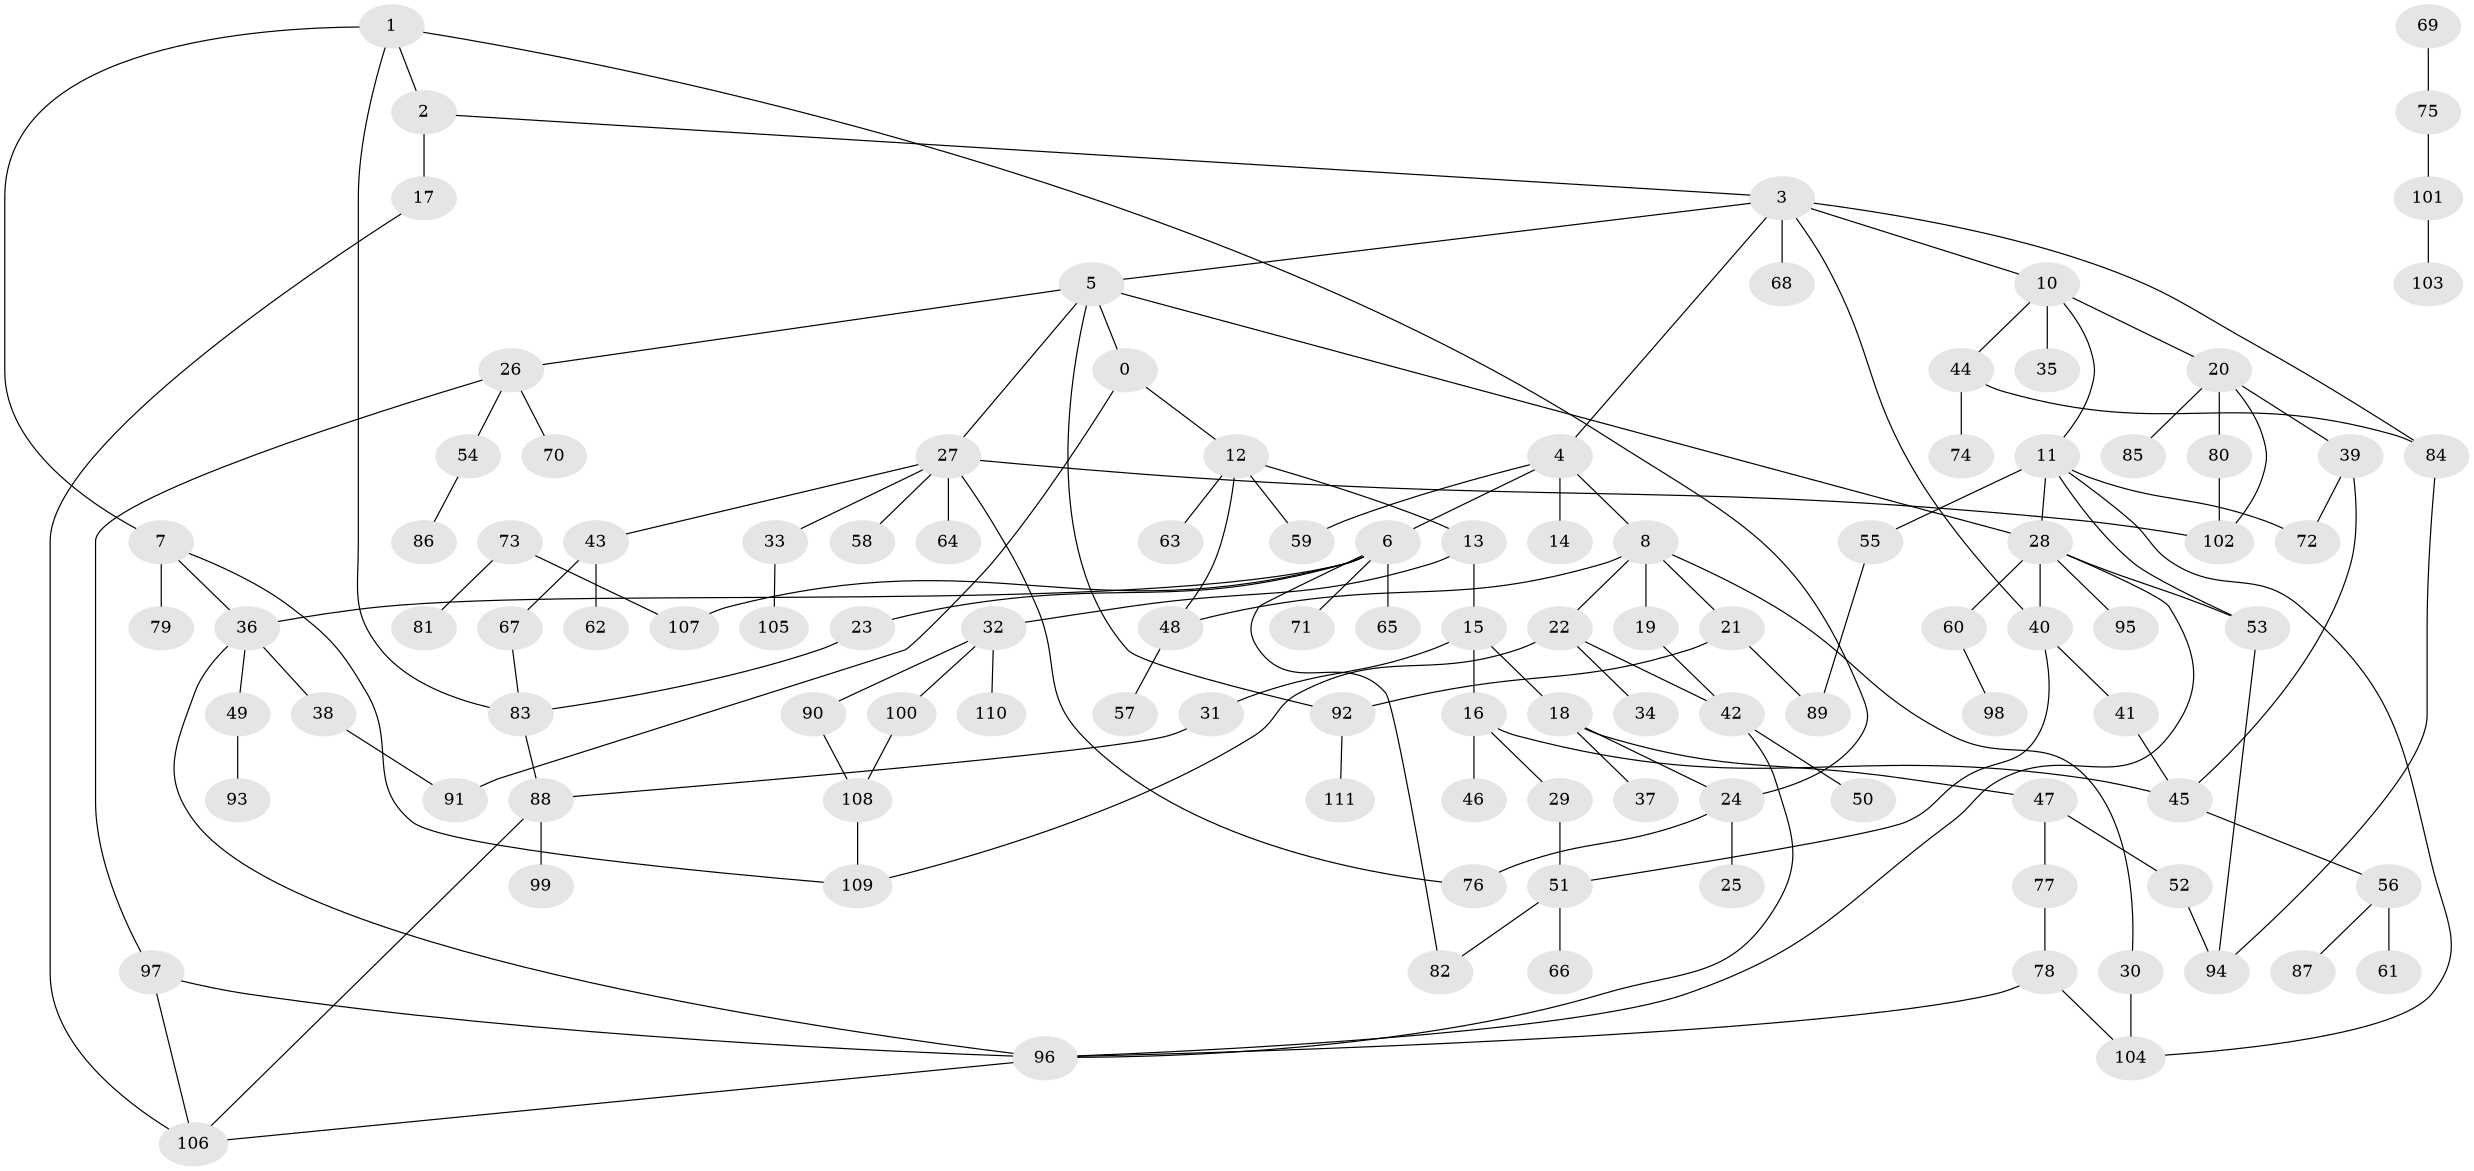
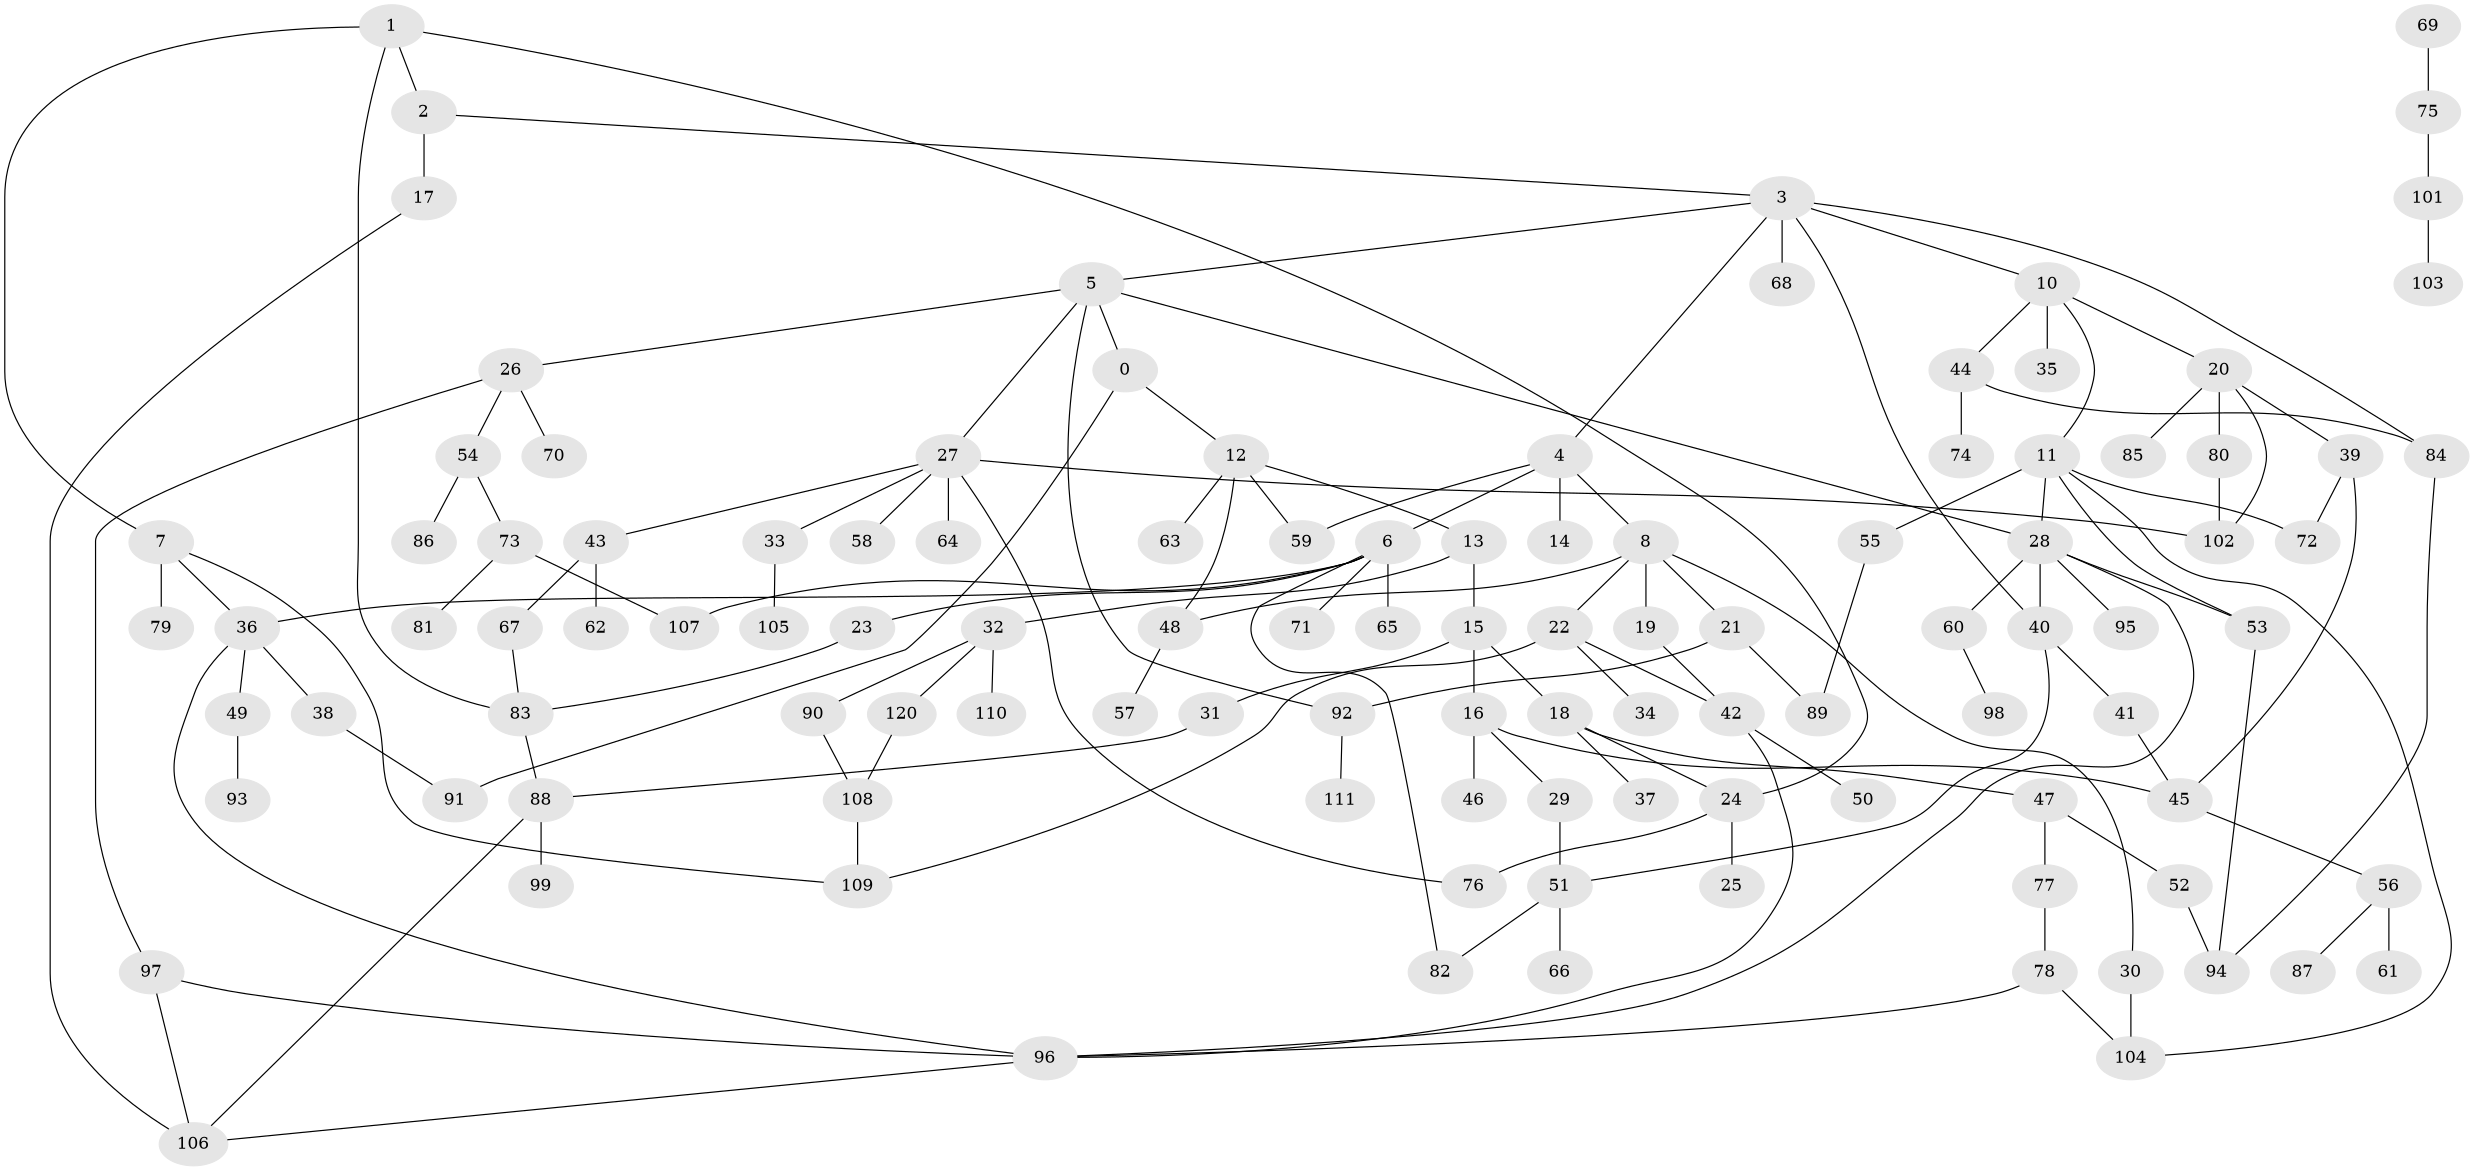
edge "54" -- "73": added
node "100": label "100" -> "120"
